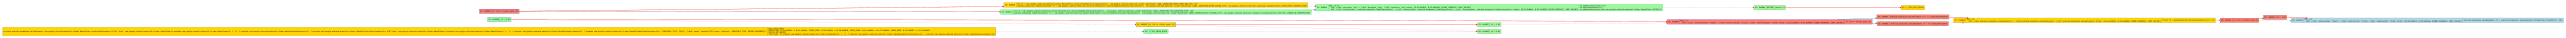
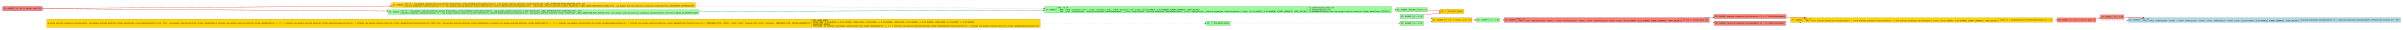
edge "22: 0x0005" -> "24: 0x0009": now "22: 0x0005" -> "19: ?"
edge "24: 0x0009" -> "26: 0x000e": style bold -> dashed
edge "21: 0x0003" -> "20: 0x0000": reversed
